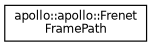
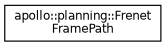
node "apollo::apollo::Frenet FramePath": label "apollo::apollo::Frenet FramePath" -> "apollo::planning::Frenet FramePath"
